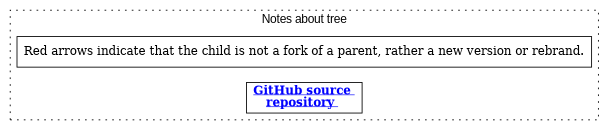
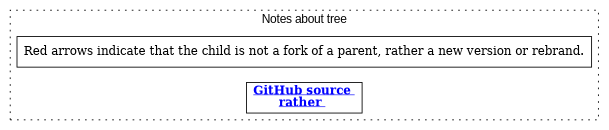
node "GitHub source": text "repository" -> "rather"
